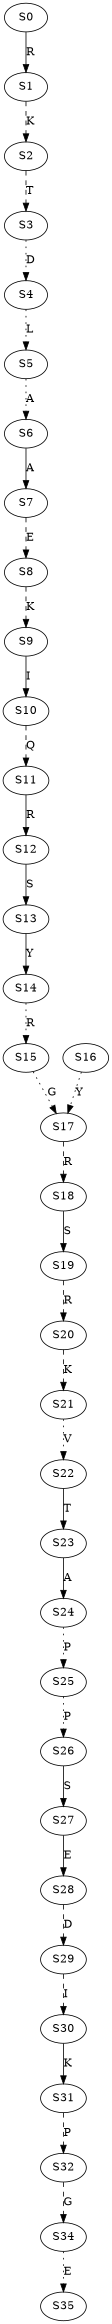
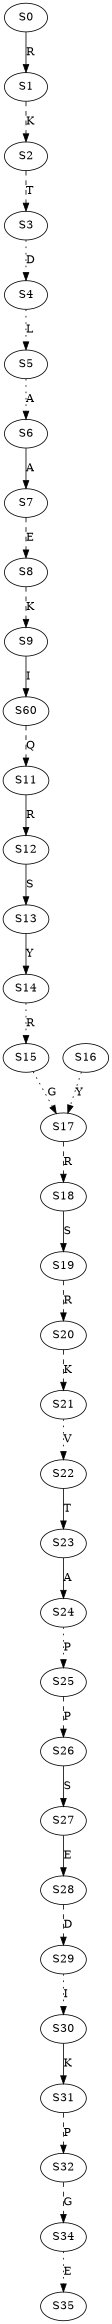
node "S10": label "S10" -> "S60"
edge "S25" -> "S26": style dotted -> dashed
edge "S29" -> "S30": style dashed -> dotted
